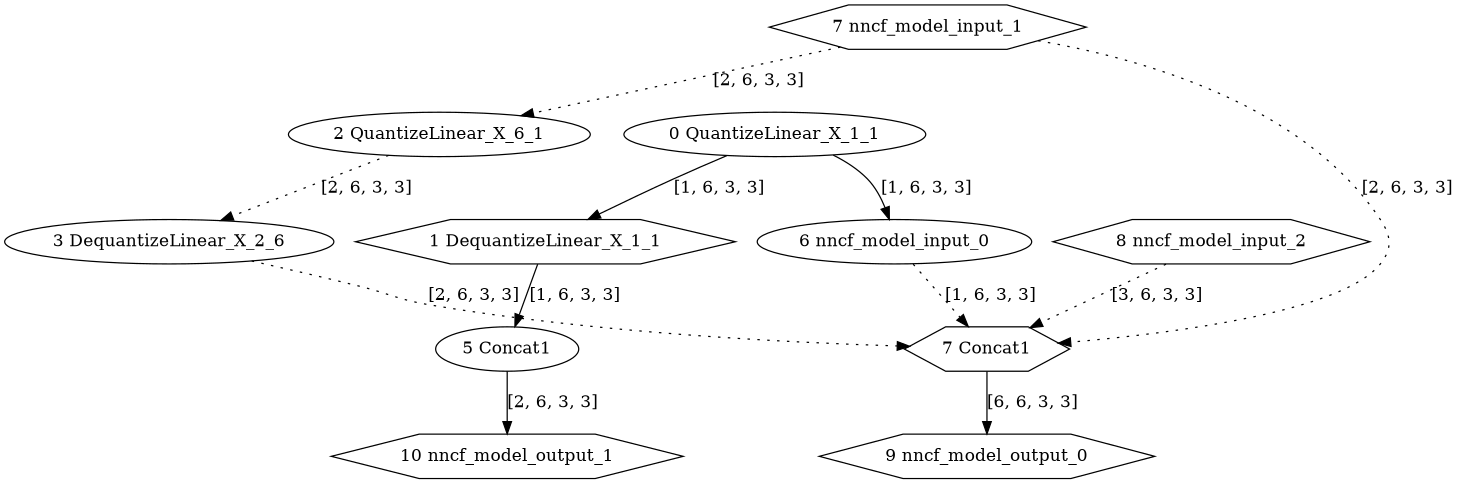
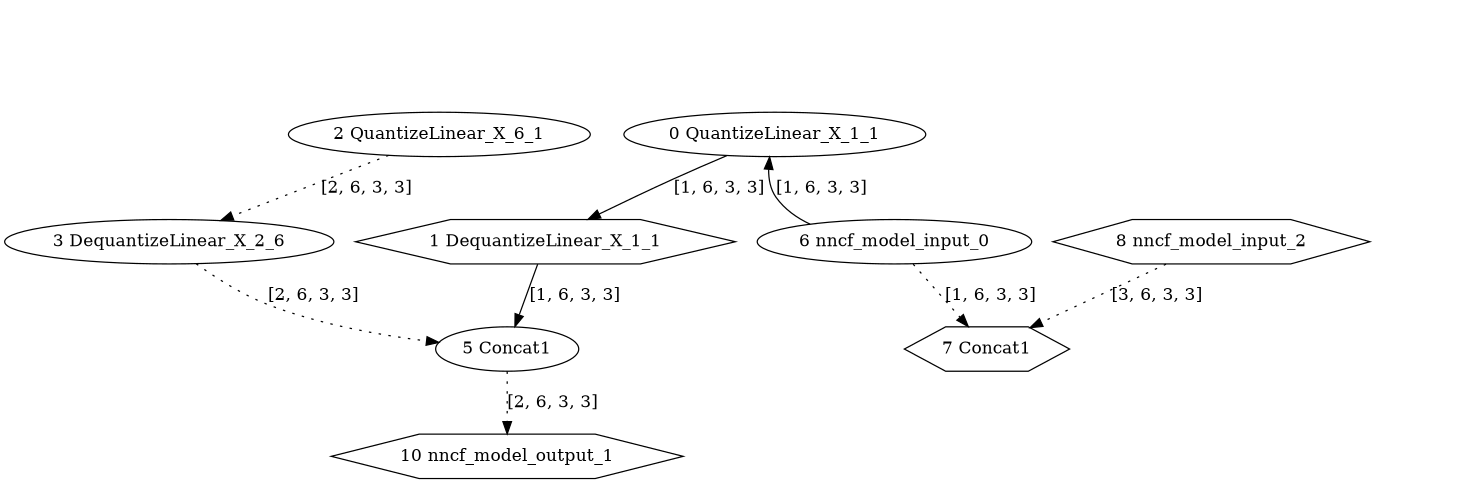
node "7 nncf_model_input_1": removed
edge "0 QuantizeLinear_X_1_1" -> "6 nncf_model_input_0": reversed
edge "3 DequantizeLinear_X_2_6" -> "7 Concat1": now "3 DequantizeLinear_X_2_6" -> "5 Concat1"
edge "5 Concat1" -> "10 nncf_model_output_1": style solid -> dotted
node "9 nncf_model_output_0": removed
